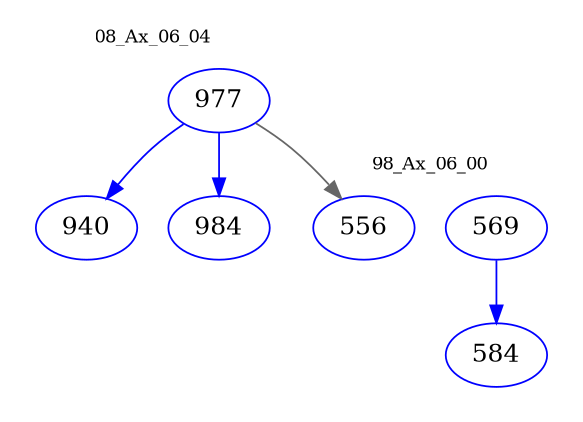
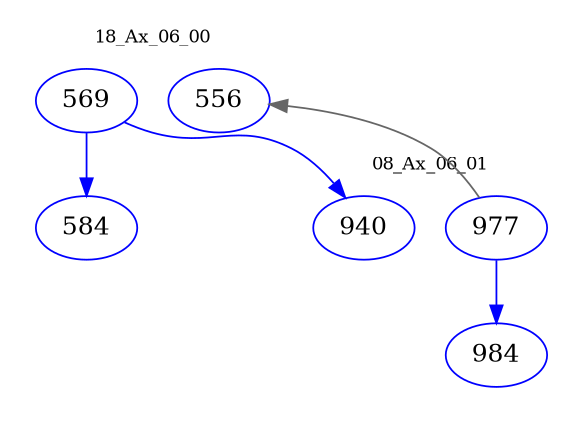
cluster "08_Ax_06_04": label "08_Ax_06_04" -> "08_Ax_06_01"
edge "977" -> "940": now "569" -> "940"
cluster "98_Ax_06_00": label "98_Ax_06_00" -> "18_Ax_06_00"
